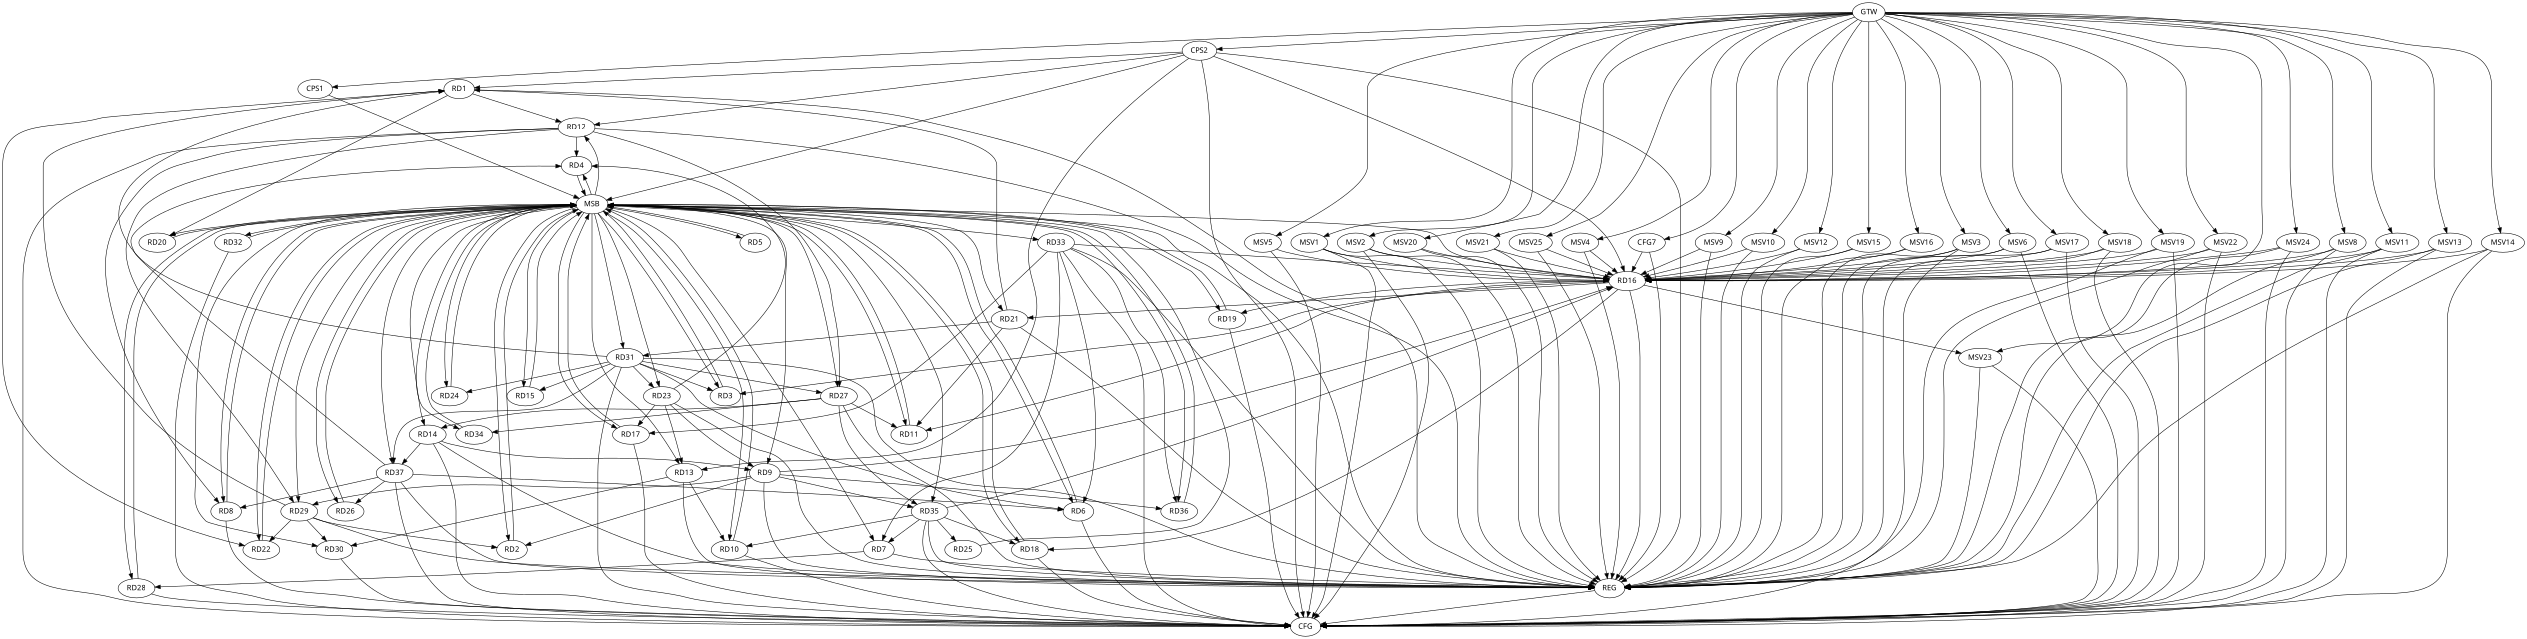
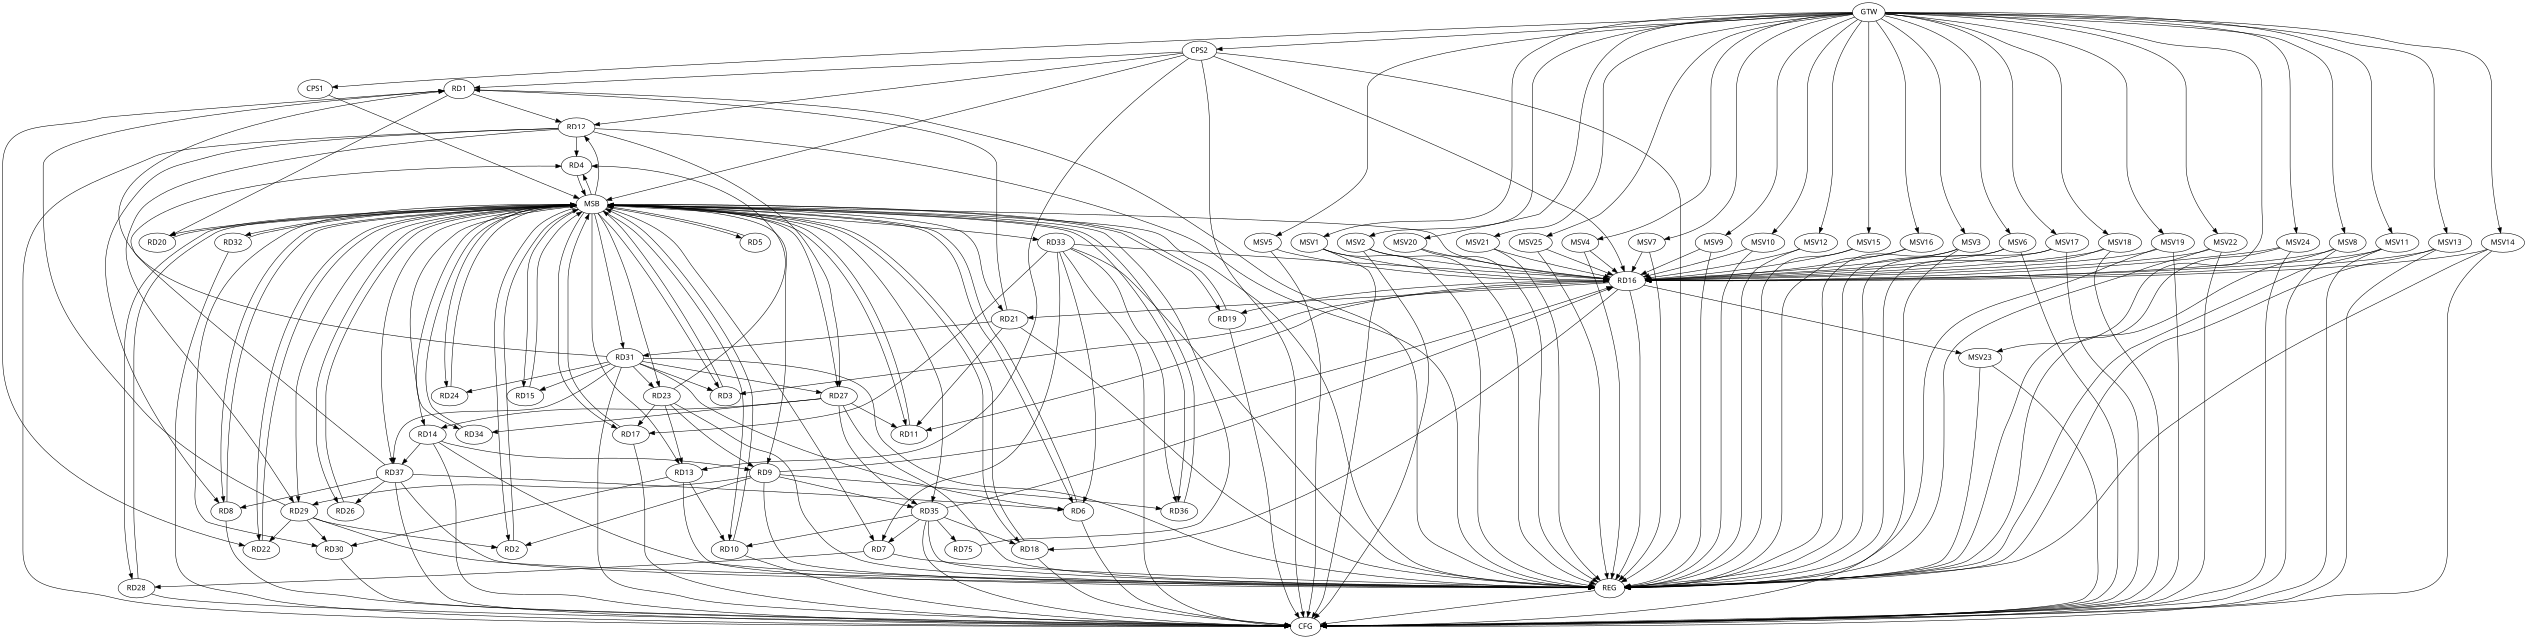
node "CFG7": label "CFG7" -> "MSV7"
node "RD25": label "RD25" -> "RD75"
